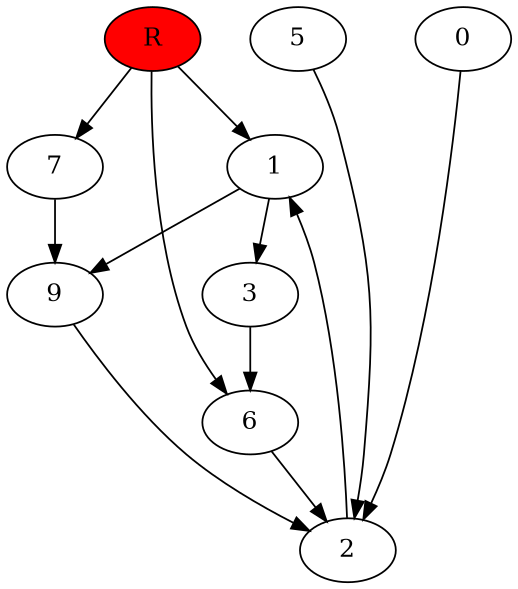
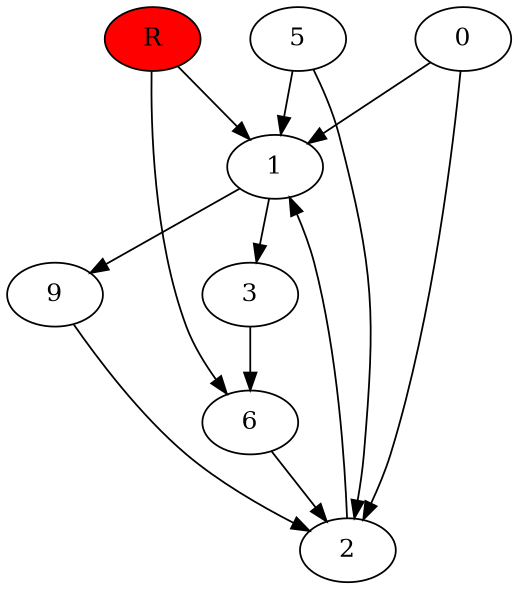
edge "5" -> "1": added
edge "0" -> "1": added
node "7": removed
